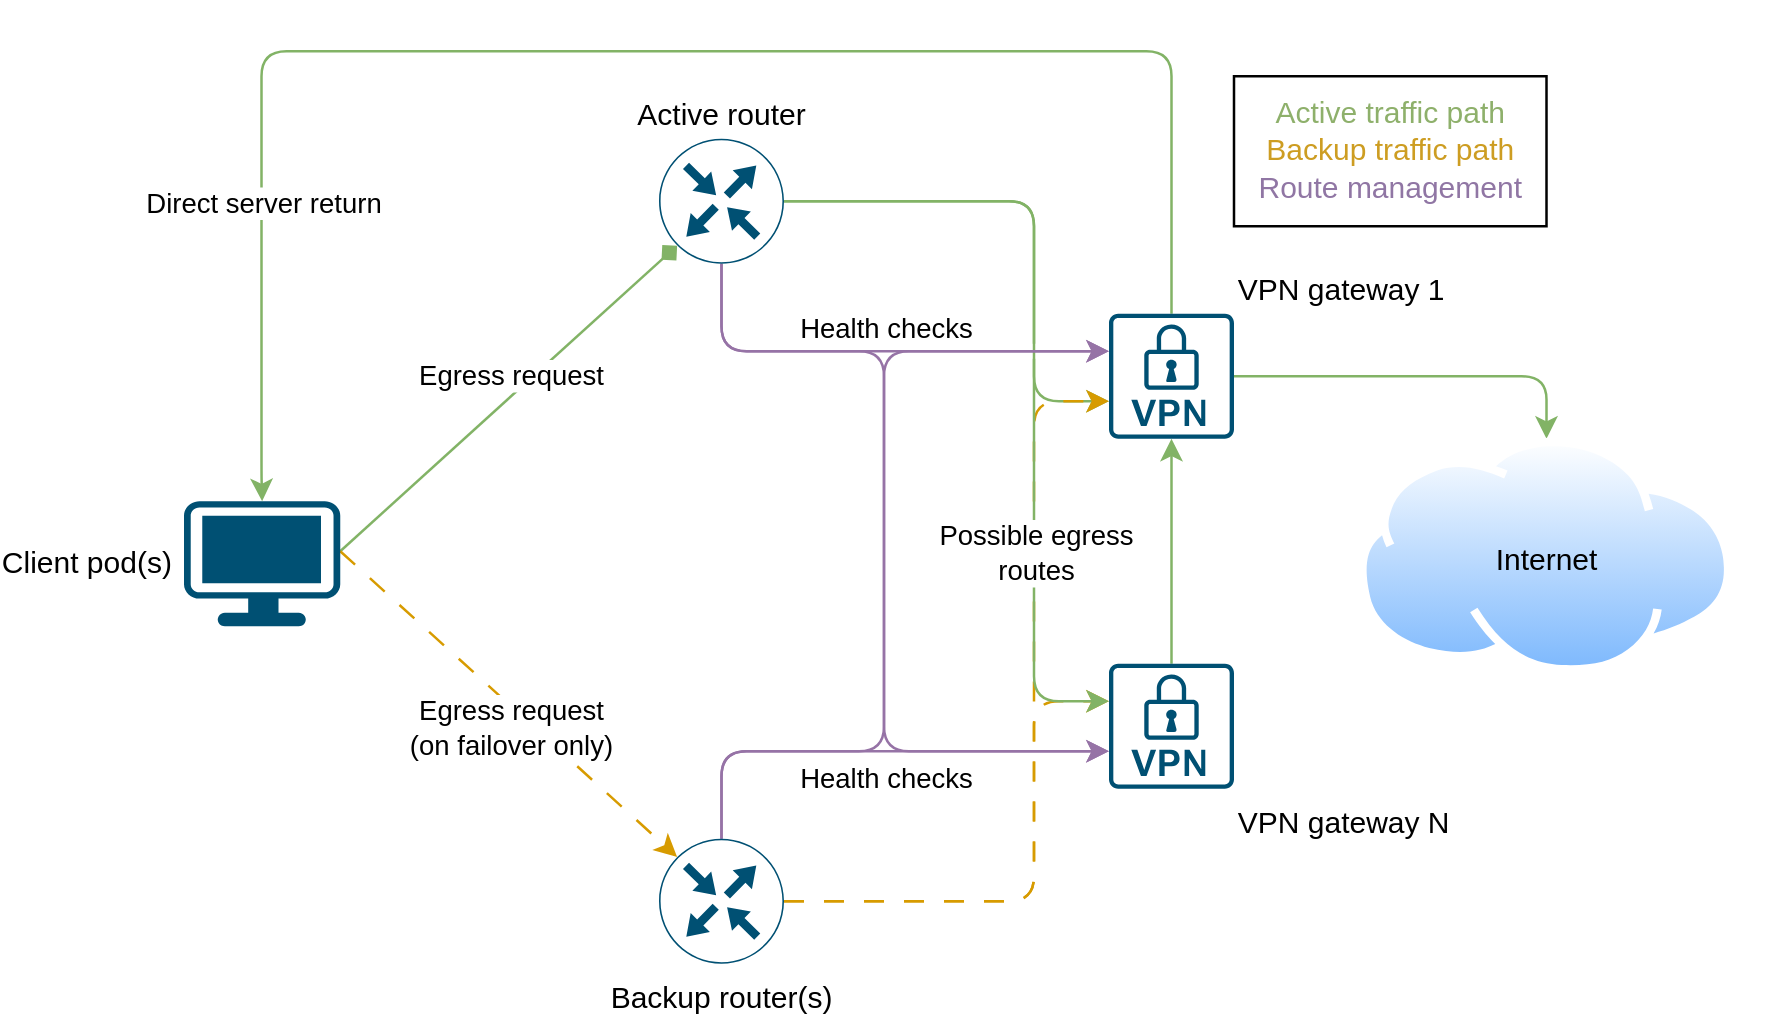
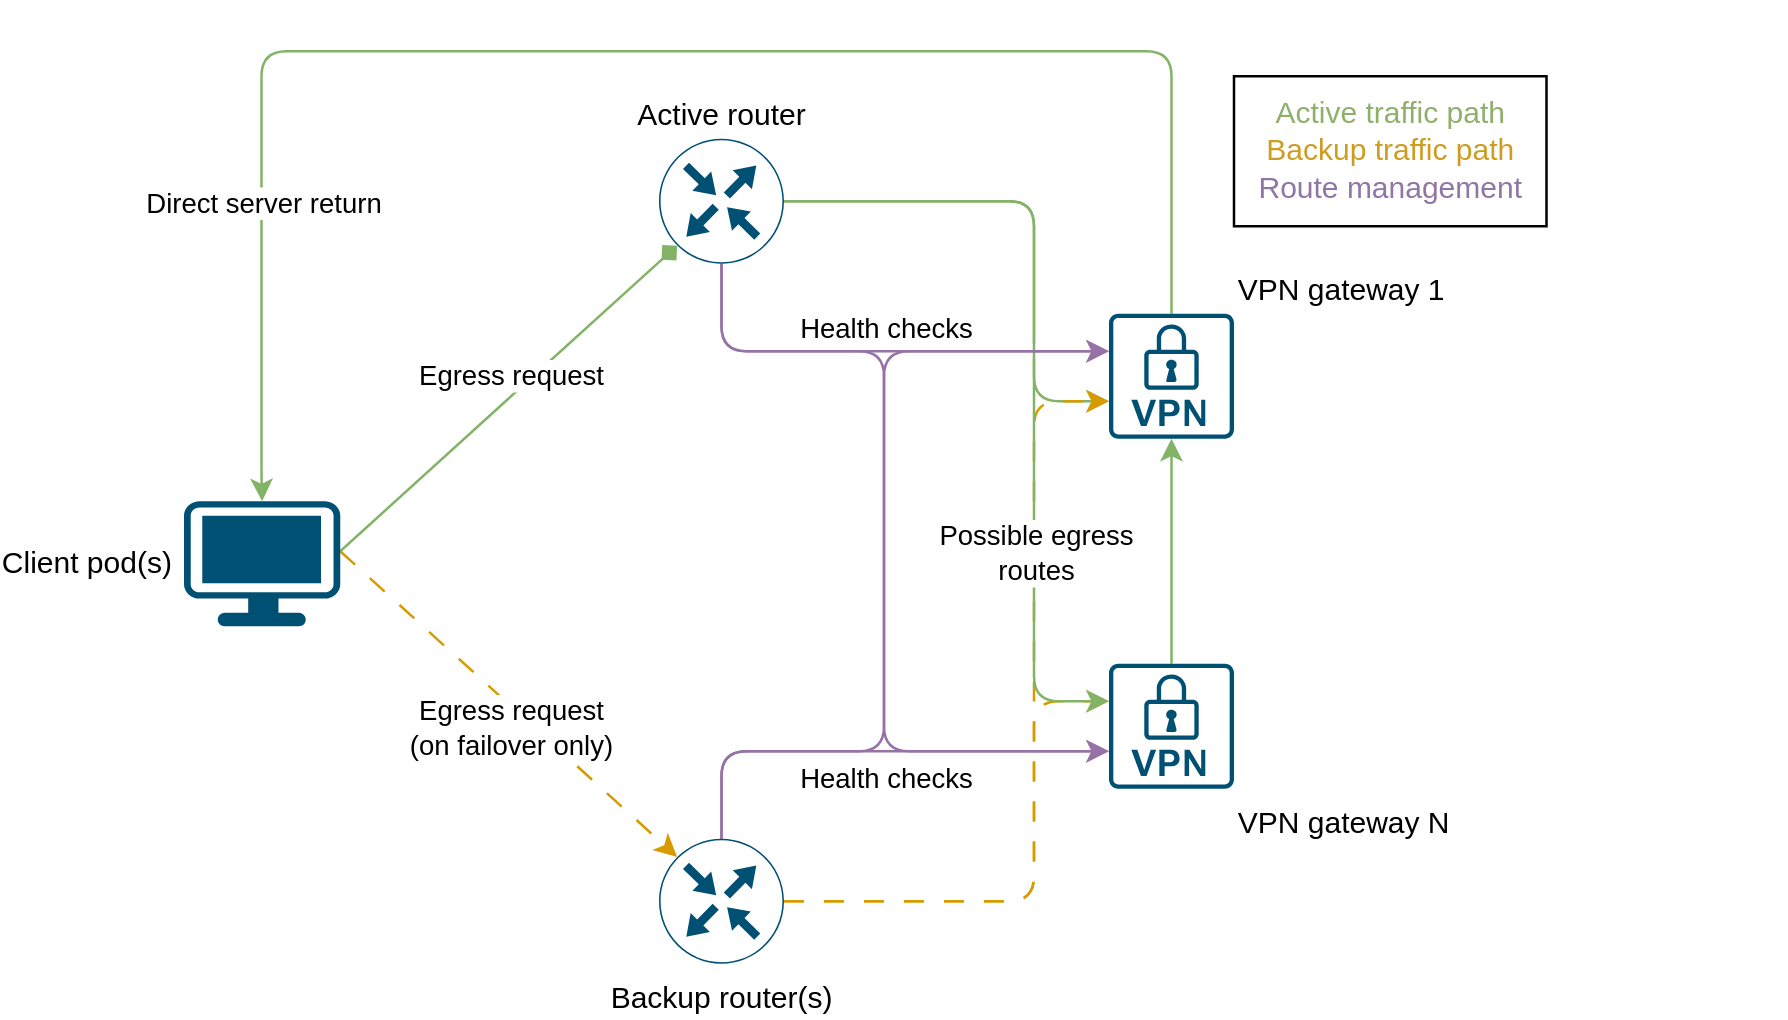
edge "VPN gateway 1" -> "Internet": removed
node "Internet": removed
